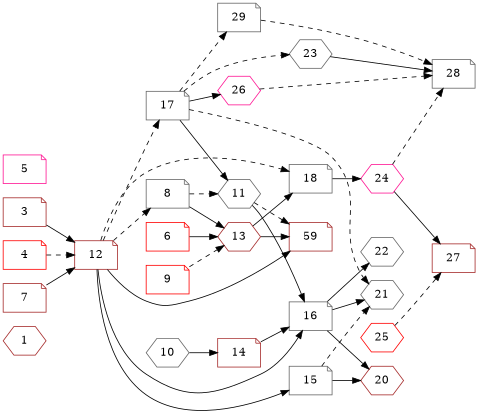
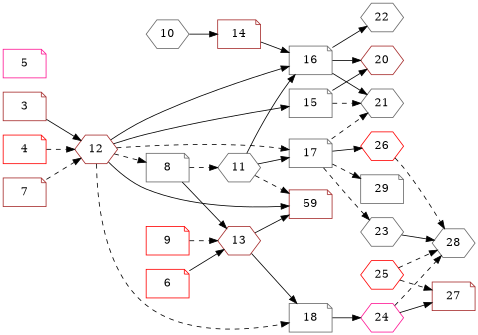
edge "29" -> "28": now "25" -> "28"
node "28": shape note -> hexagon
node "26": color deeppink -> red
edge "17" -> "11": reversed
node "12": shape note -> hexagon
edge "7" -> "12": style solid -> dashed
node "1": removed
